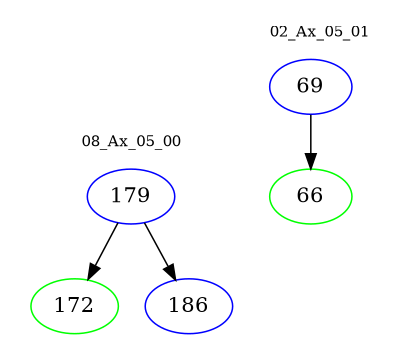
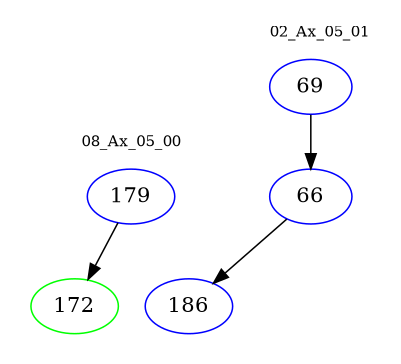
node "66": color green -> blue
edge "179" -> "186": now "66" -> "186"
